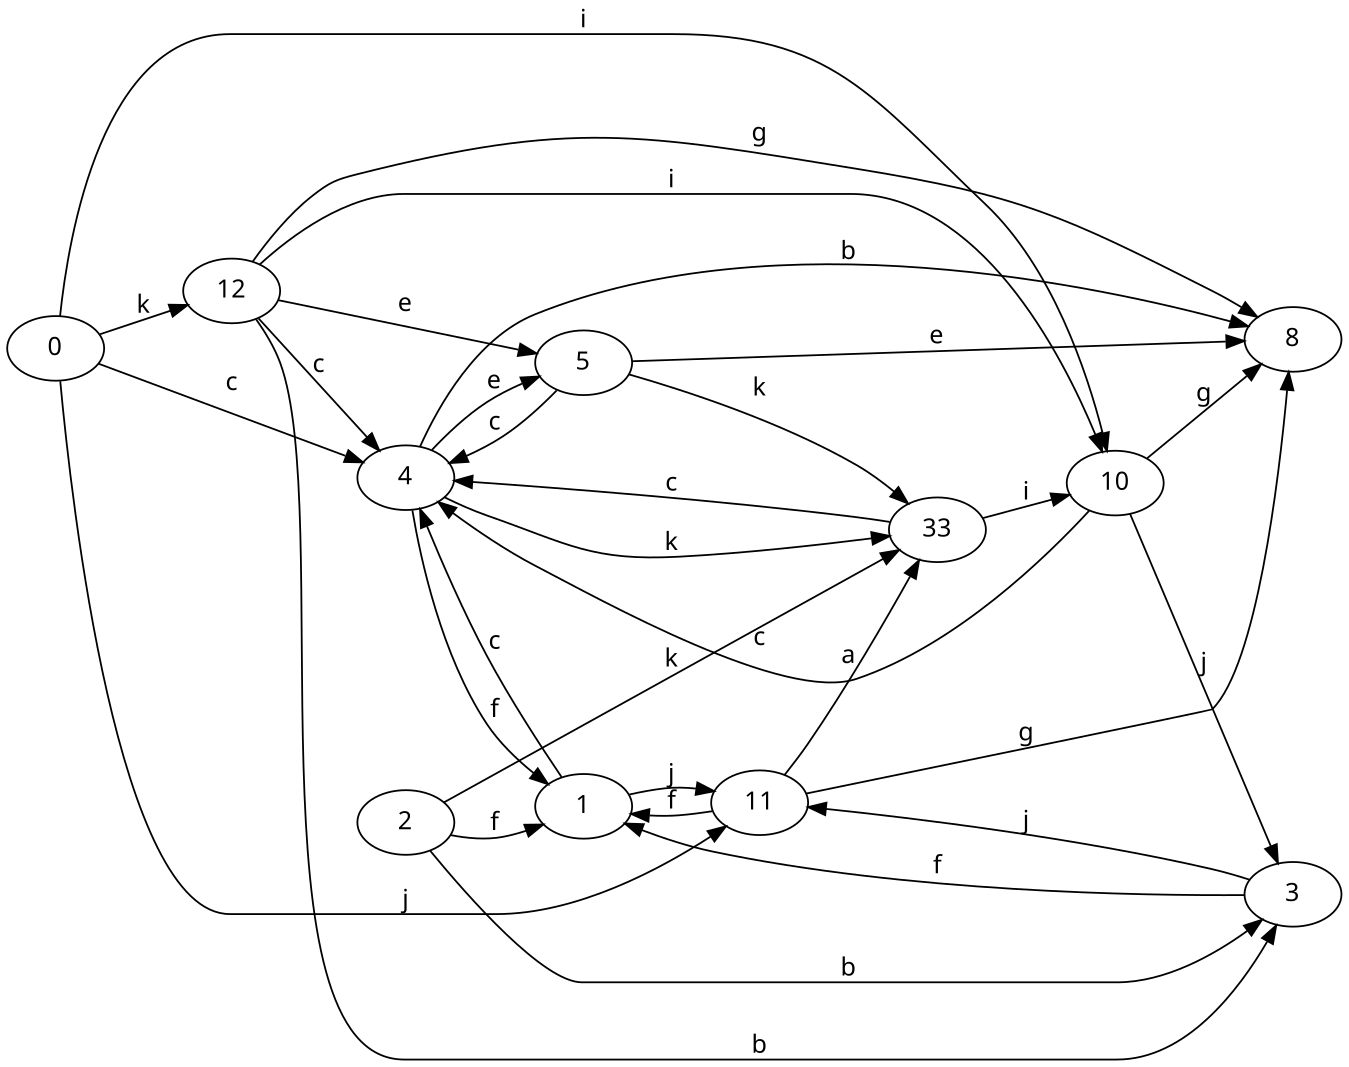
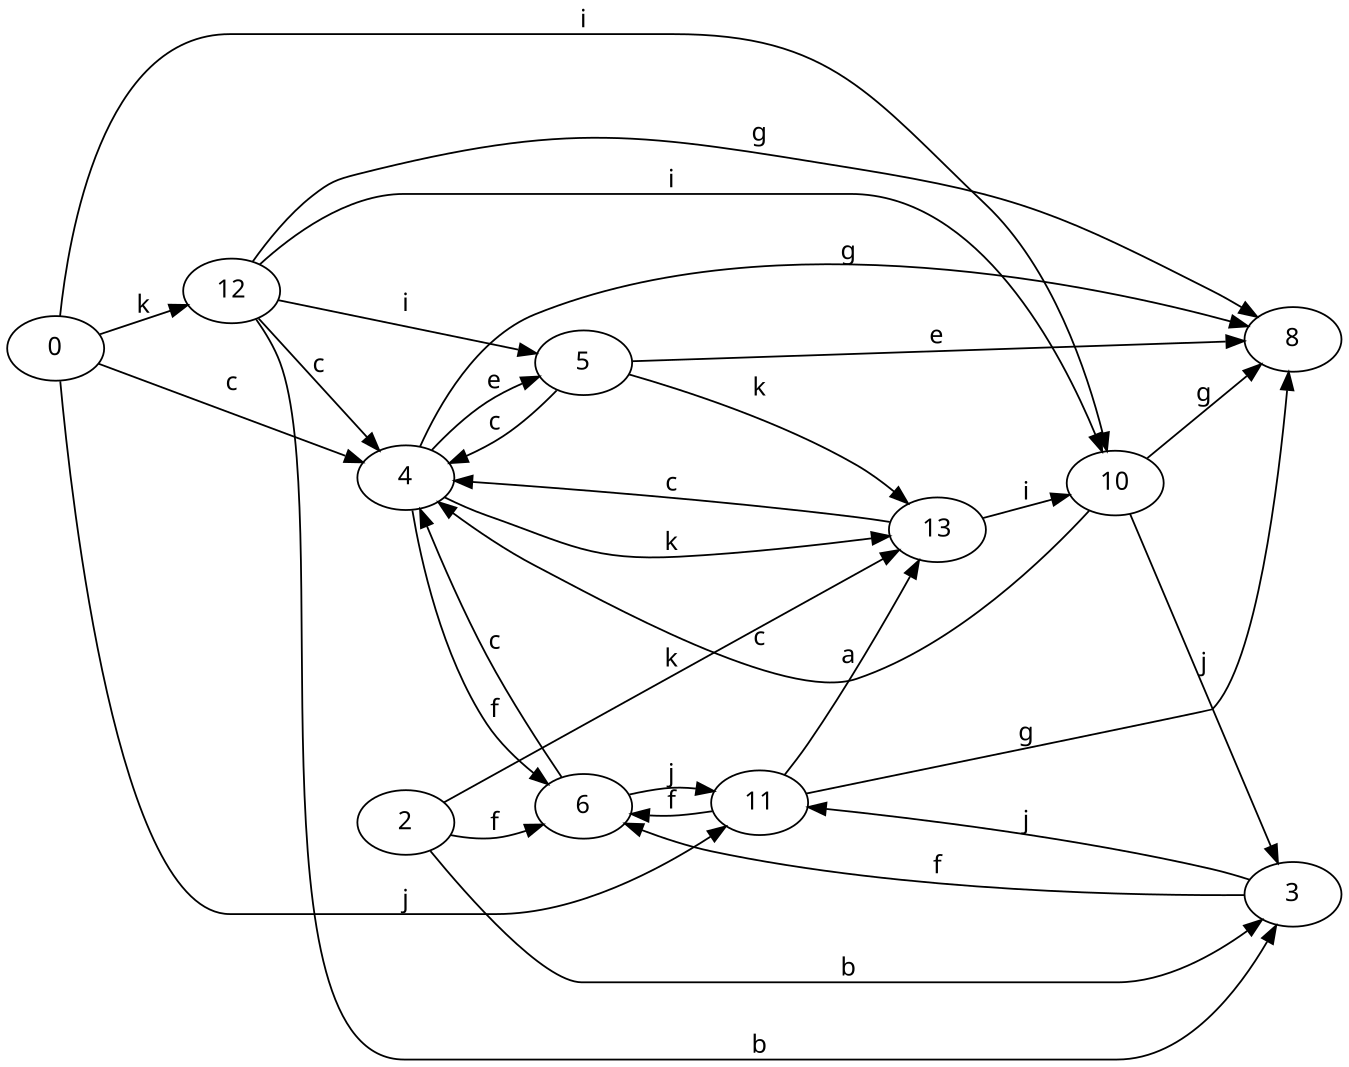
edge "4" -> "8": label "b" -> "g"
edge "12" -> "5": label "e" -> "i"
node "33": label "33" -> "13"
node "1": label "1" -> "6"
